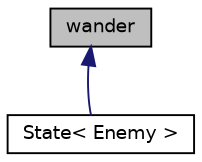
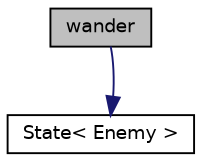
edge "State< Enemy >" -> "wander": reversed
